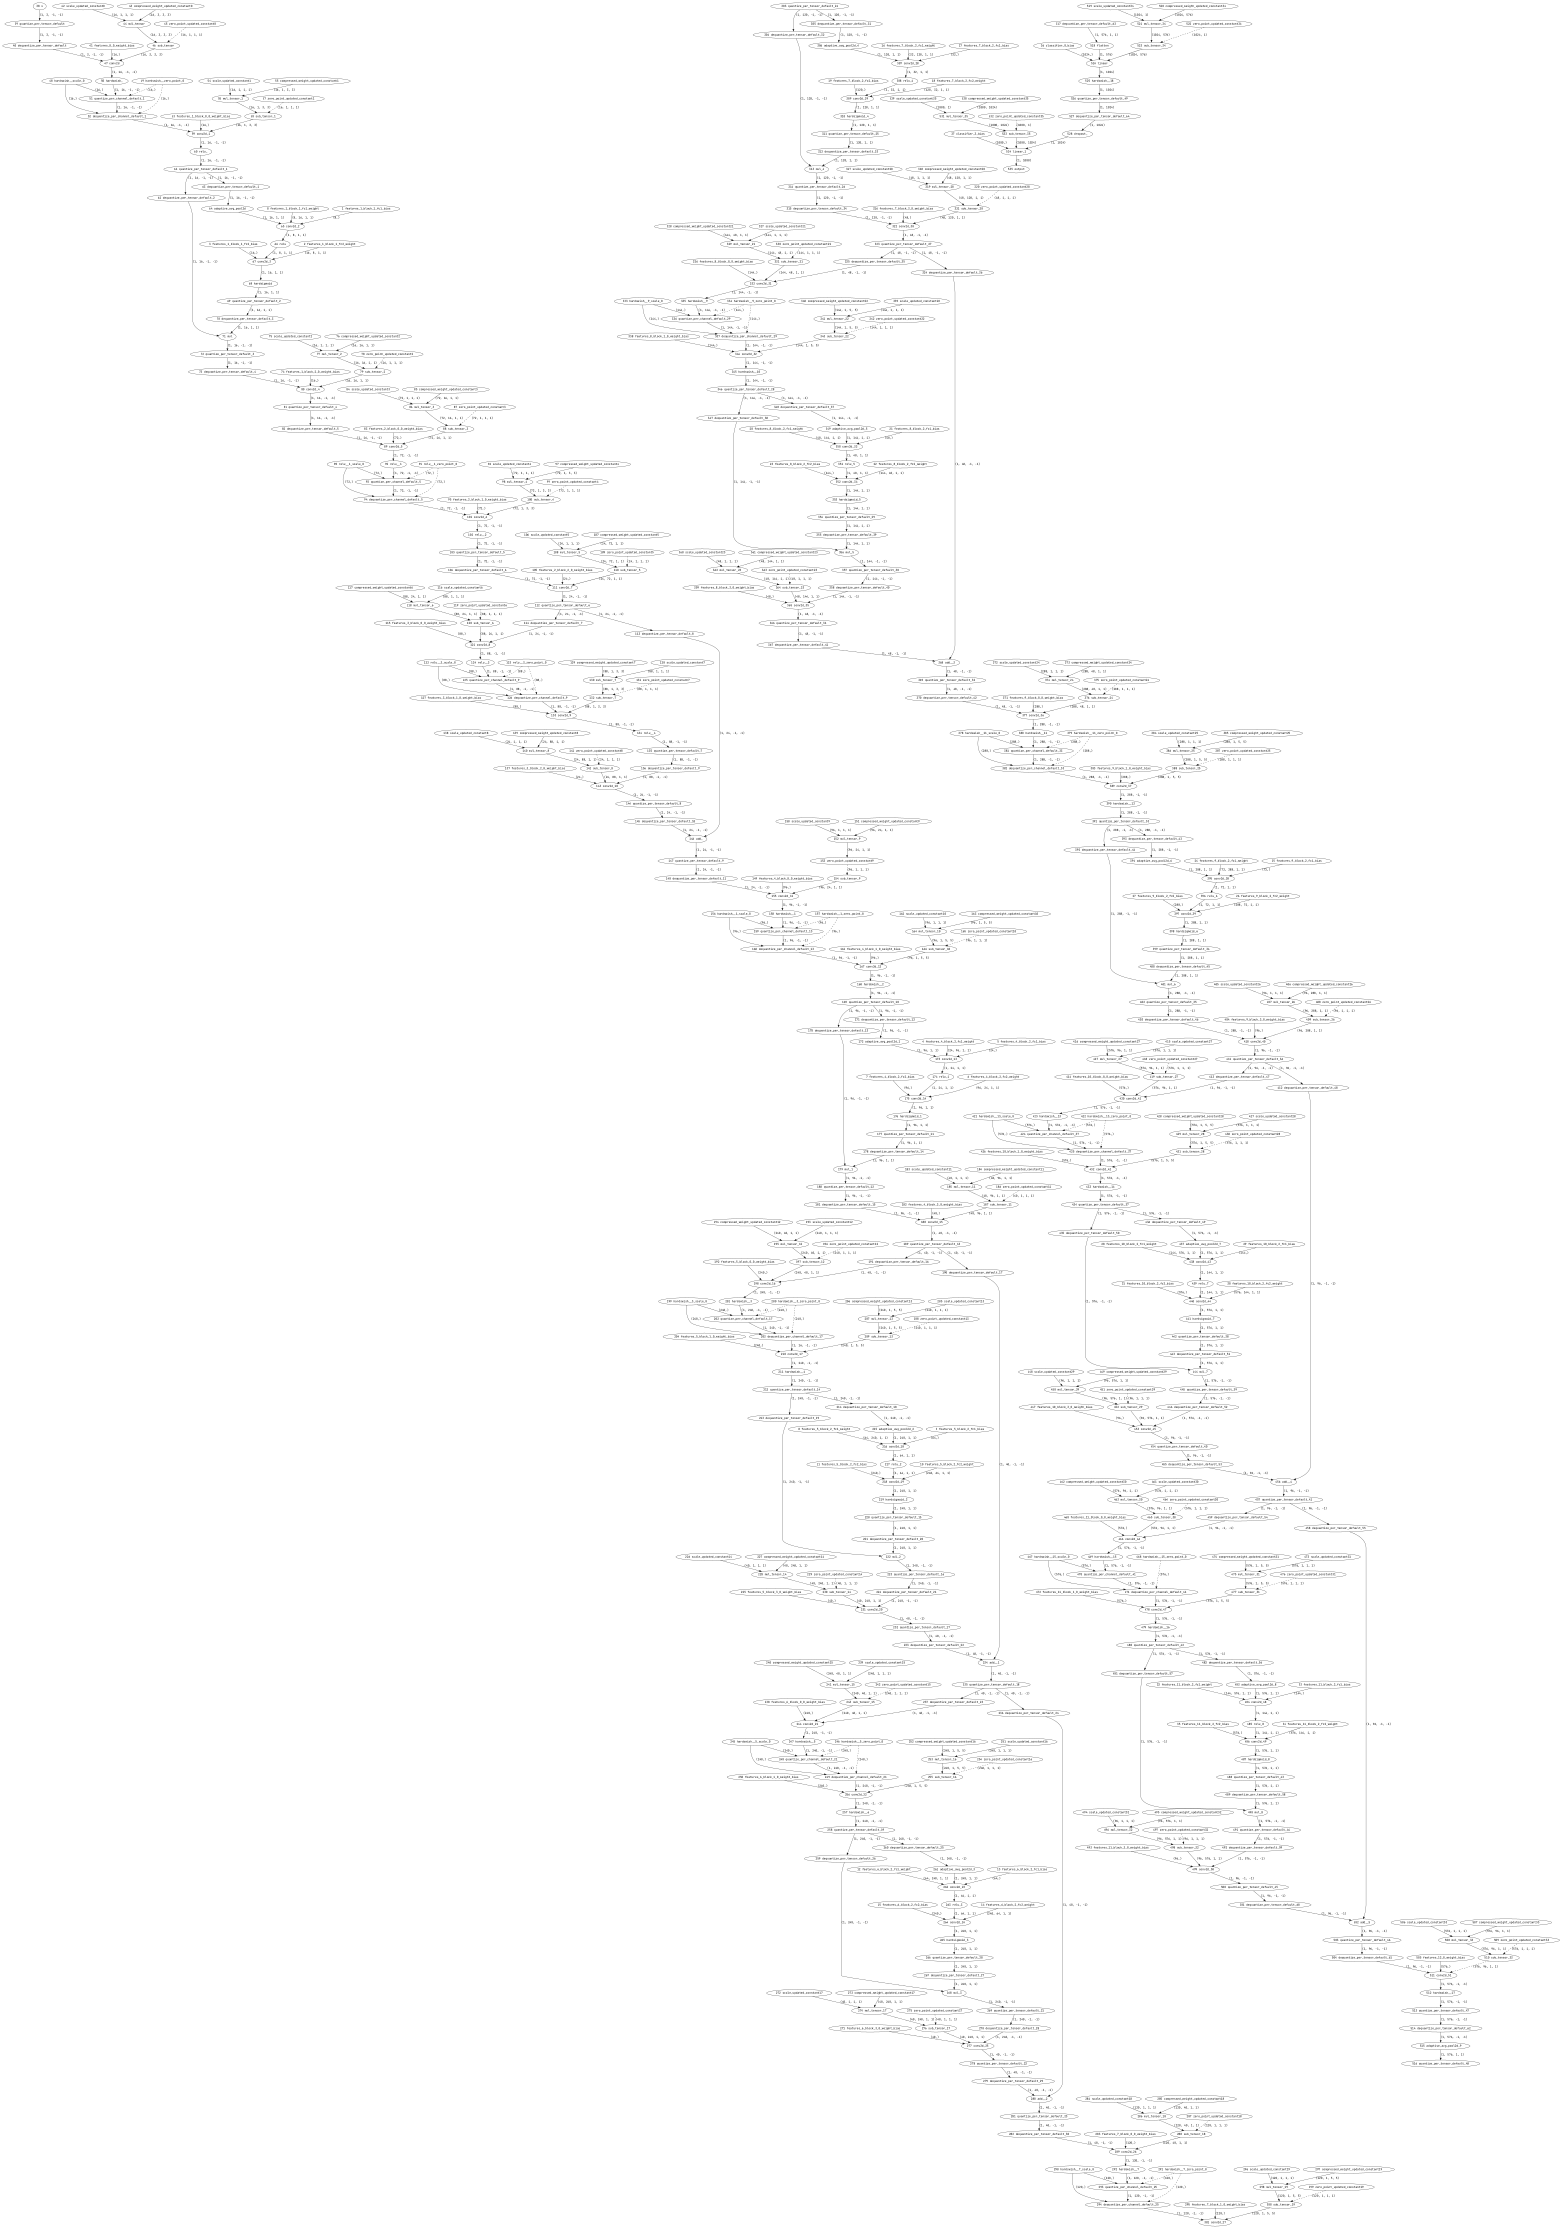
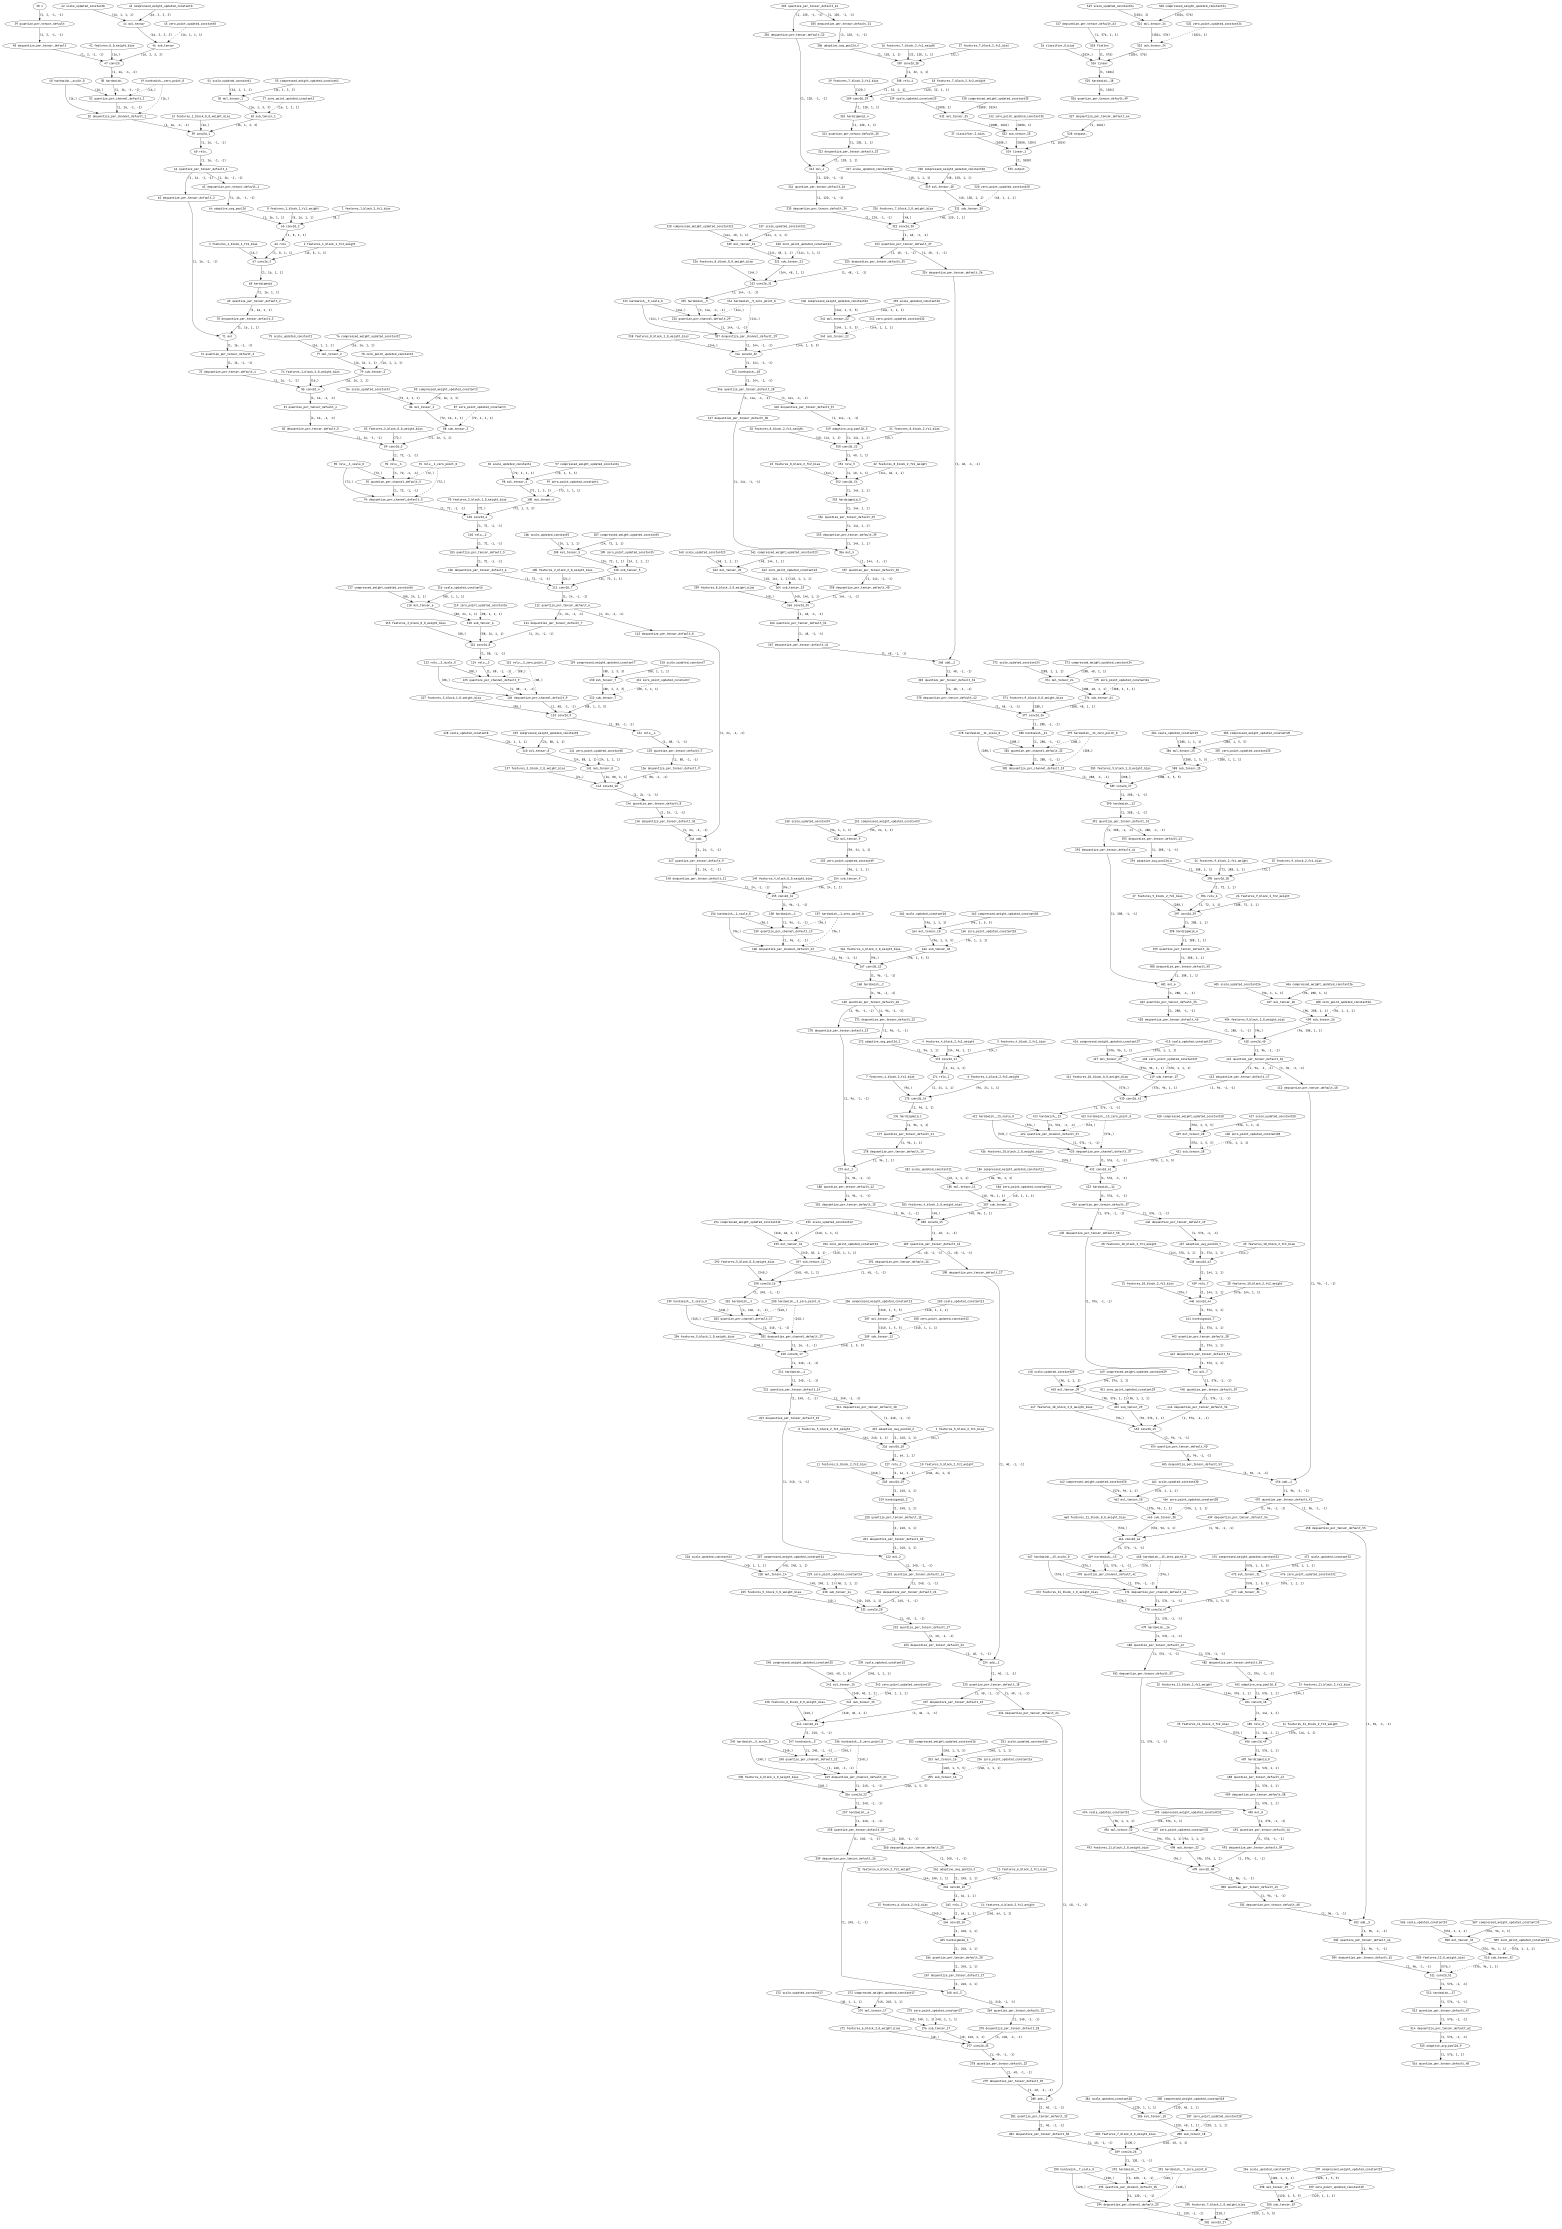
edge "526 quantize_per_tensor_default_49" -> "527 dequantize_per_tensor_default_64": removed, label "(1, 1024)"
edge "460 features_11_block_0_0_weight_bias" -> "466 conv2d_46": style solid -> dashed
edge "468 hardswish__15_zero_point_0" -> "470 quantize_per_channel_default_41": added, label "(576,)"
